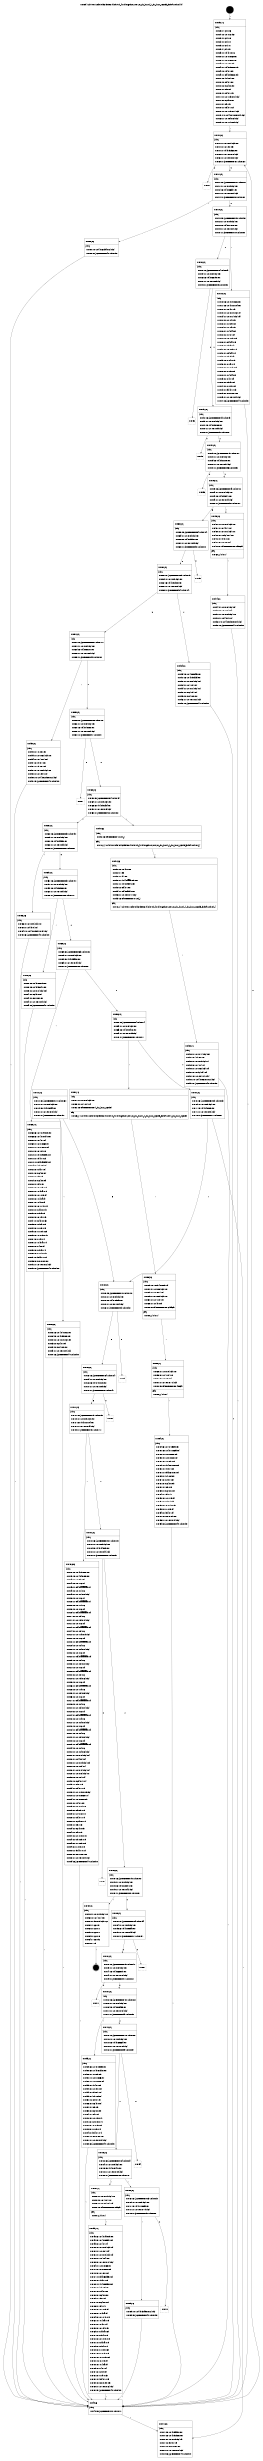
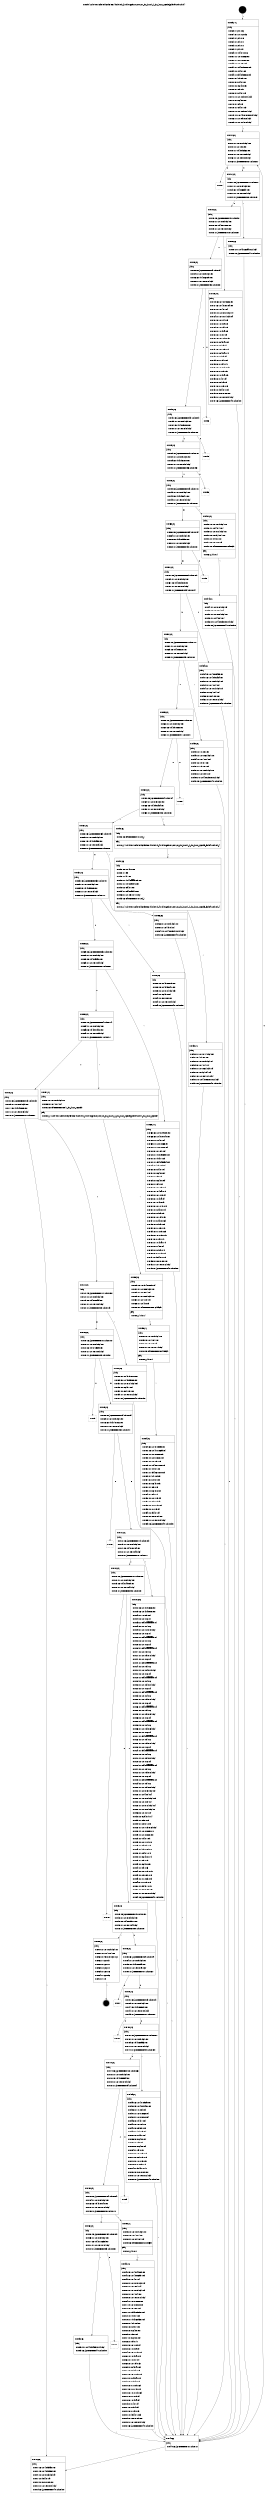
edge "0x401606 [28]" -> "0x40163e [28]": now "0x401606 [28]" -> "0x401622 [28]"
